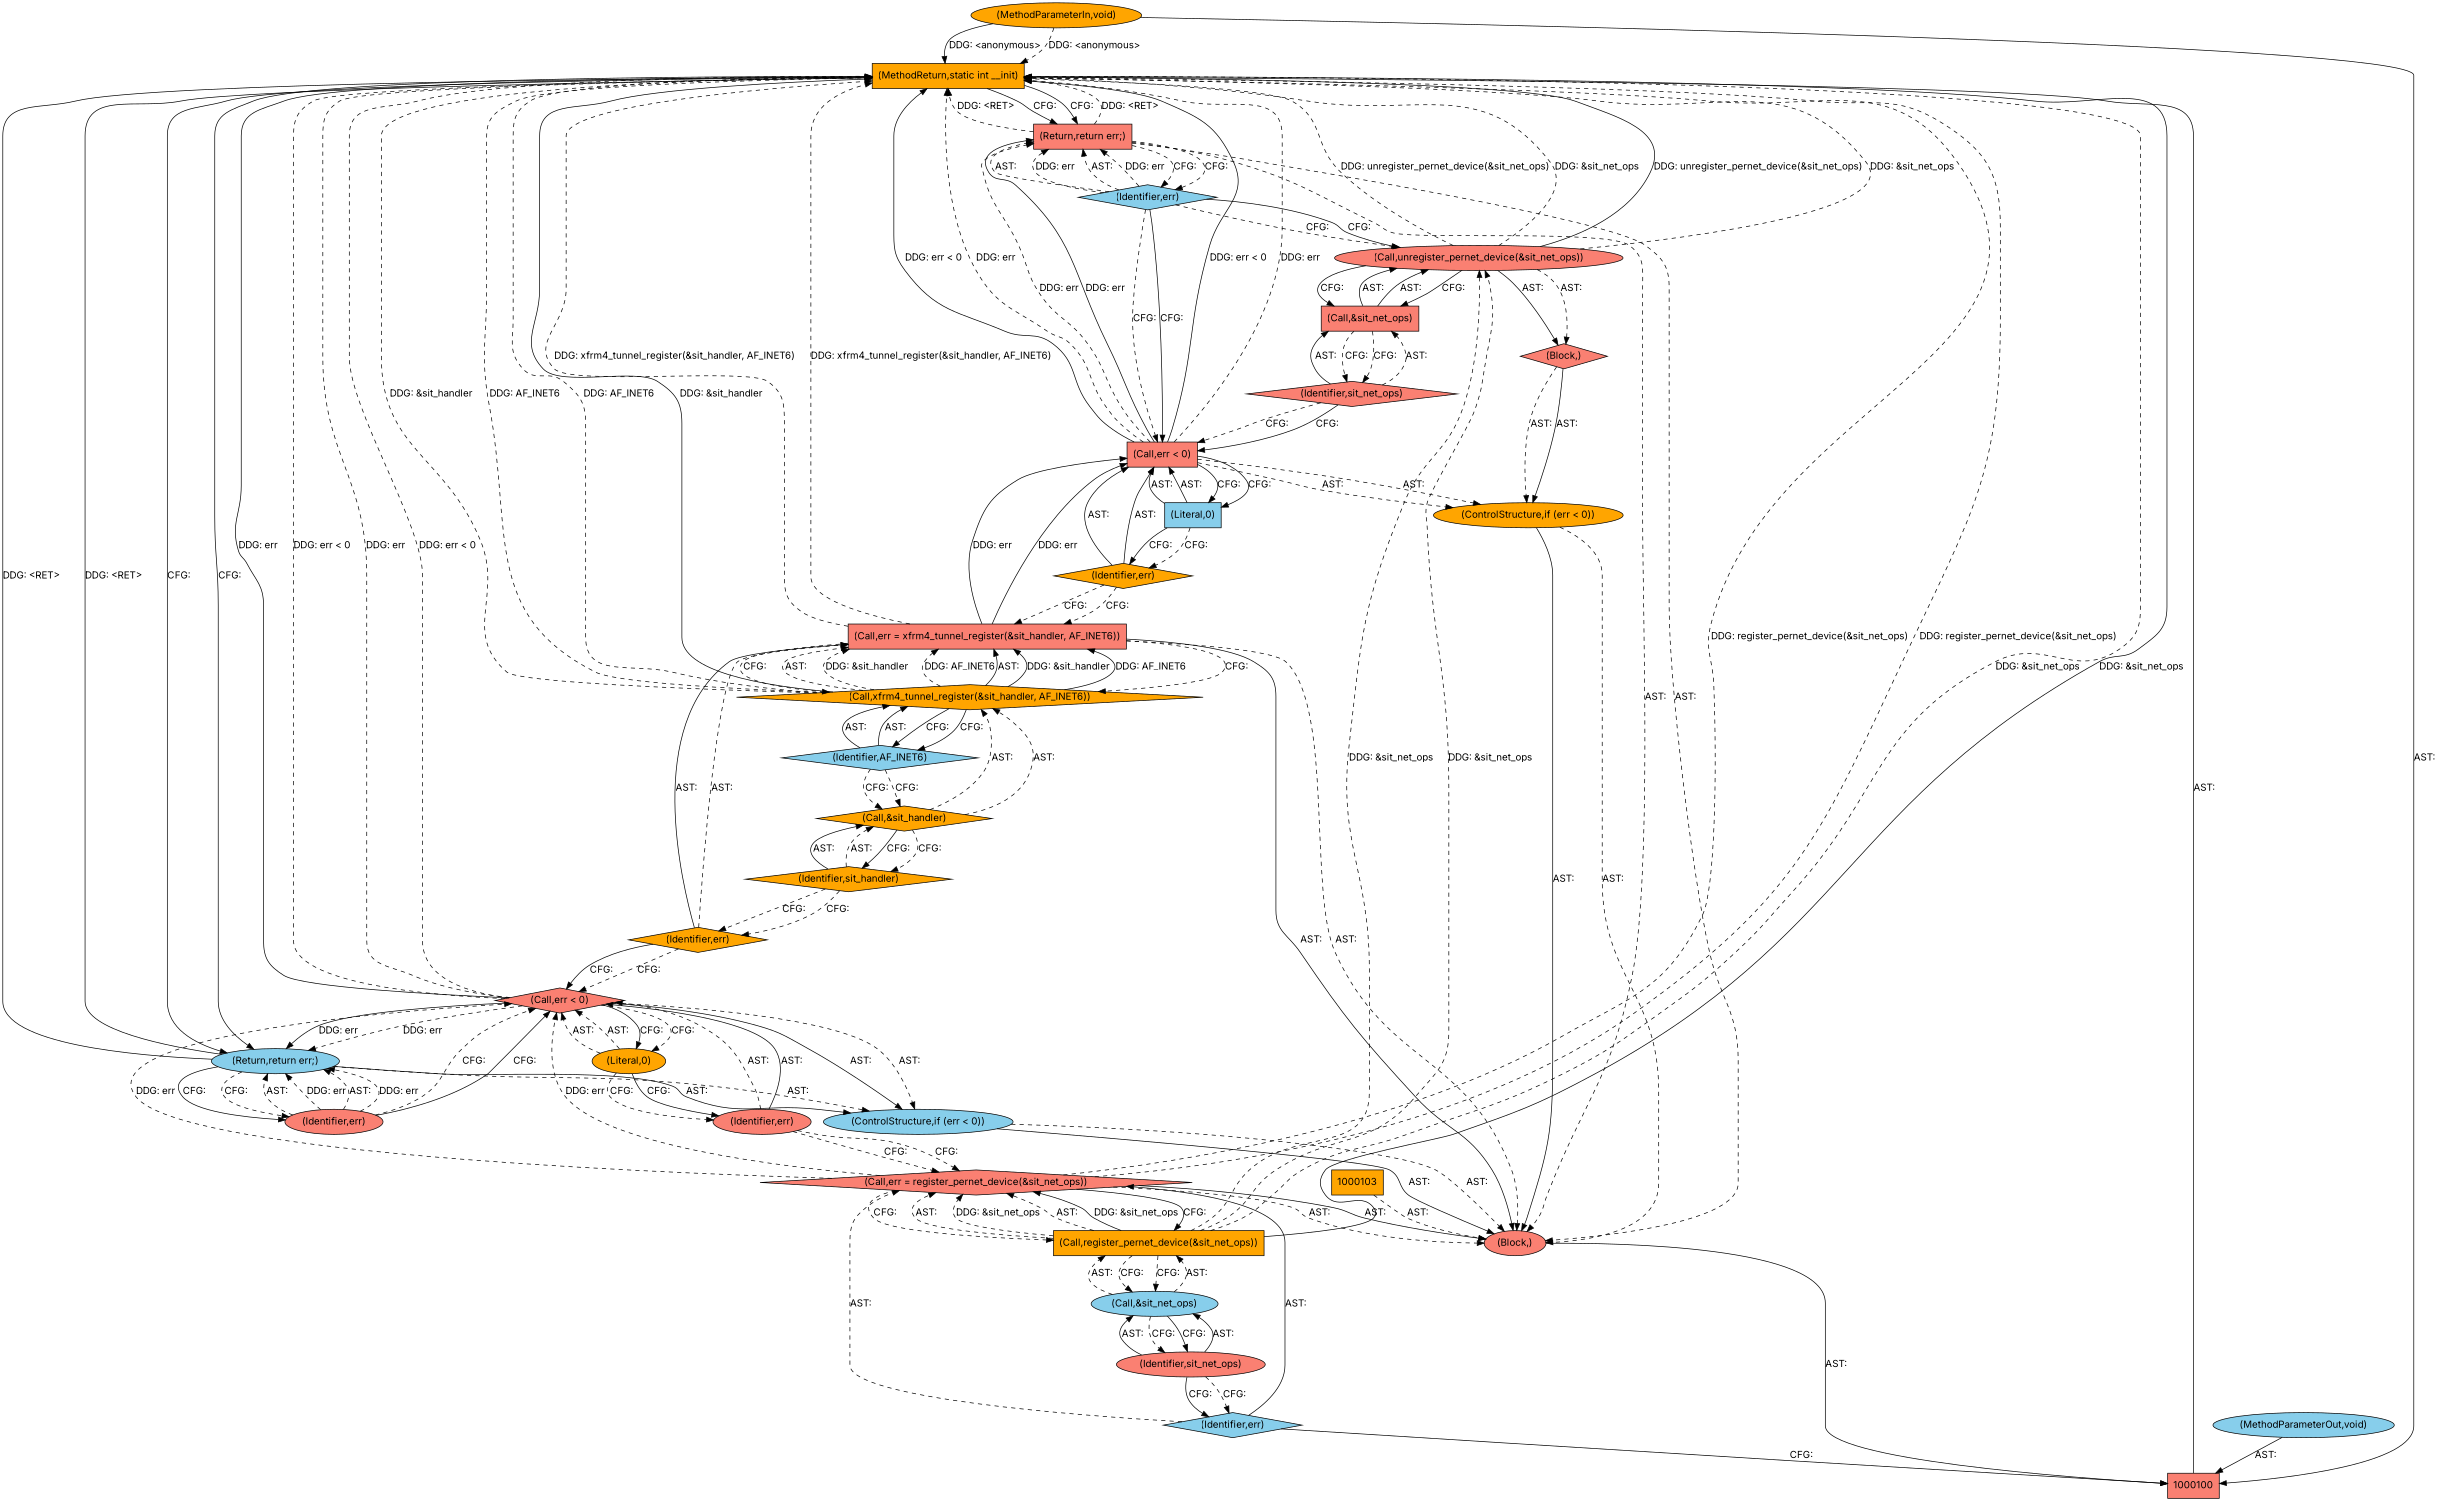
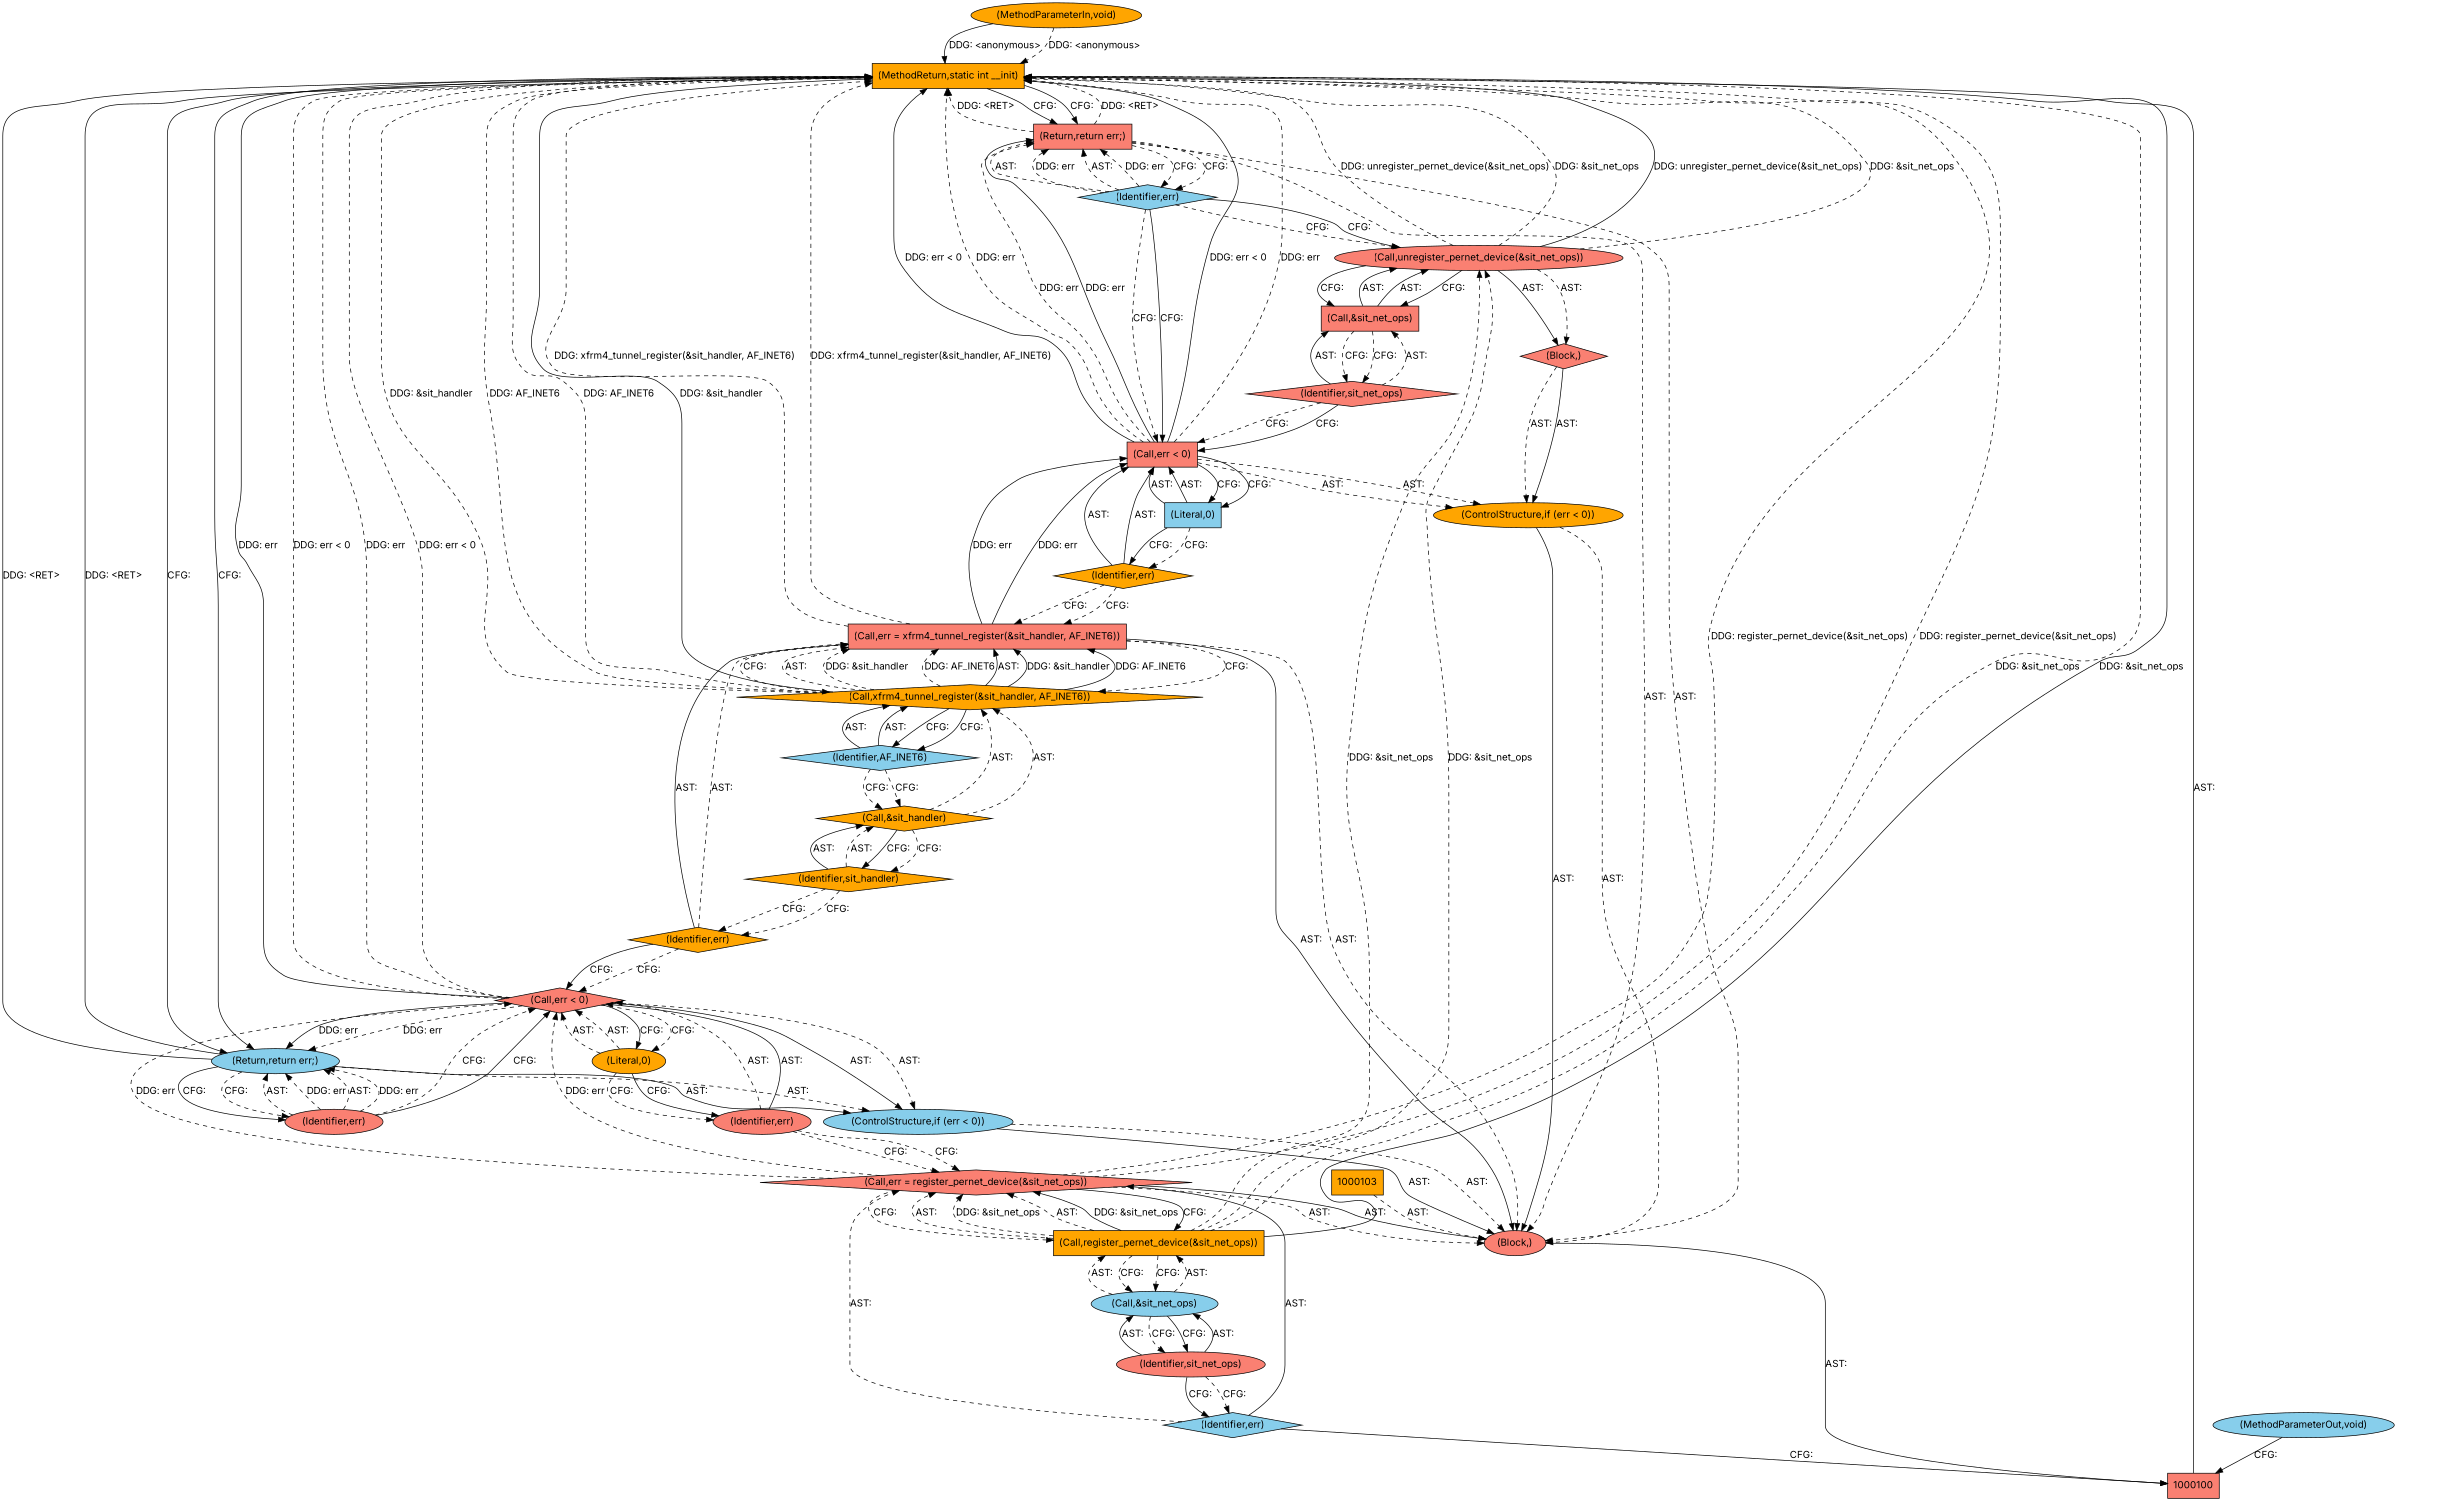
edge "(MethodParameterIn,void)" -> "1000100": removed, label "AST:"
edge "(MethodParameterOut,void)" -> "1000100": label "AST: " -> "CFG: "
